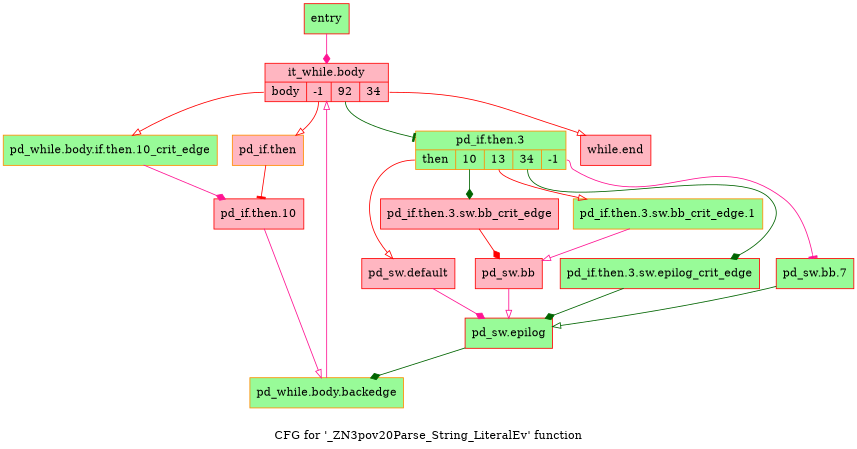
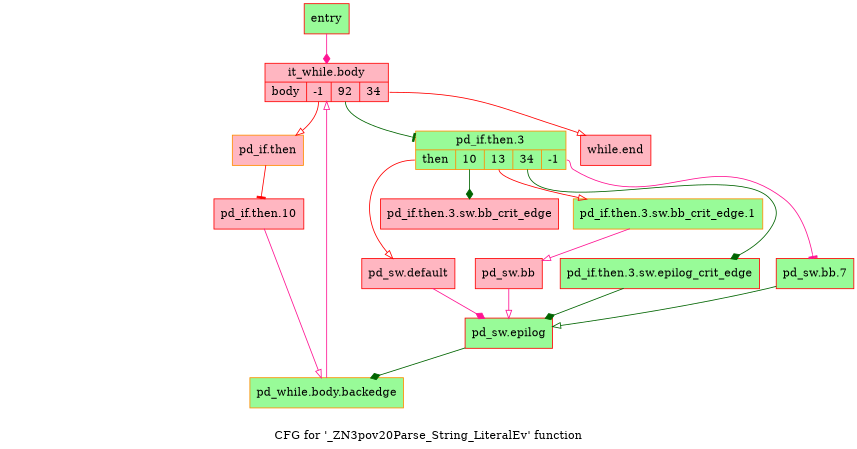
node "pd_while.body.if.then.10_crit_edge": removed
edge "pd_if.then.3.sw.bb_crit_edge" -> "pd_sw.bb": removed
